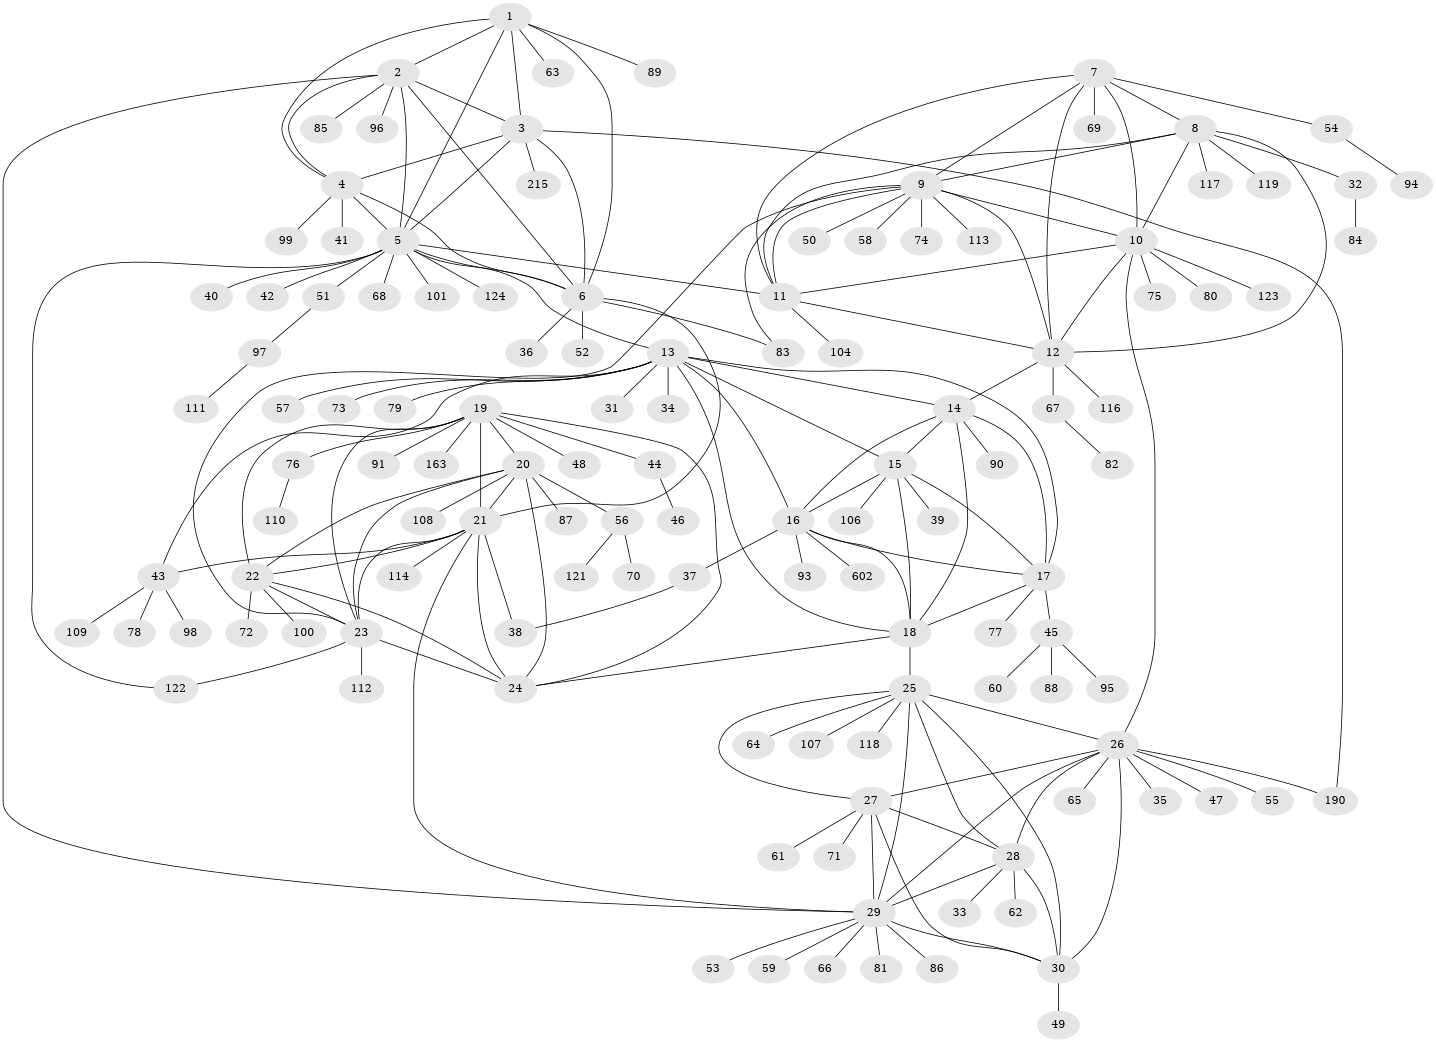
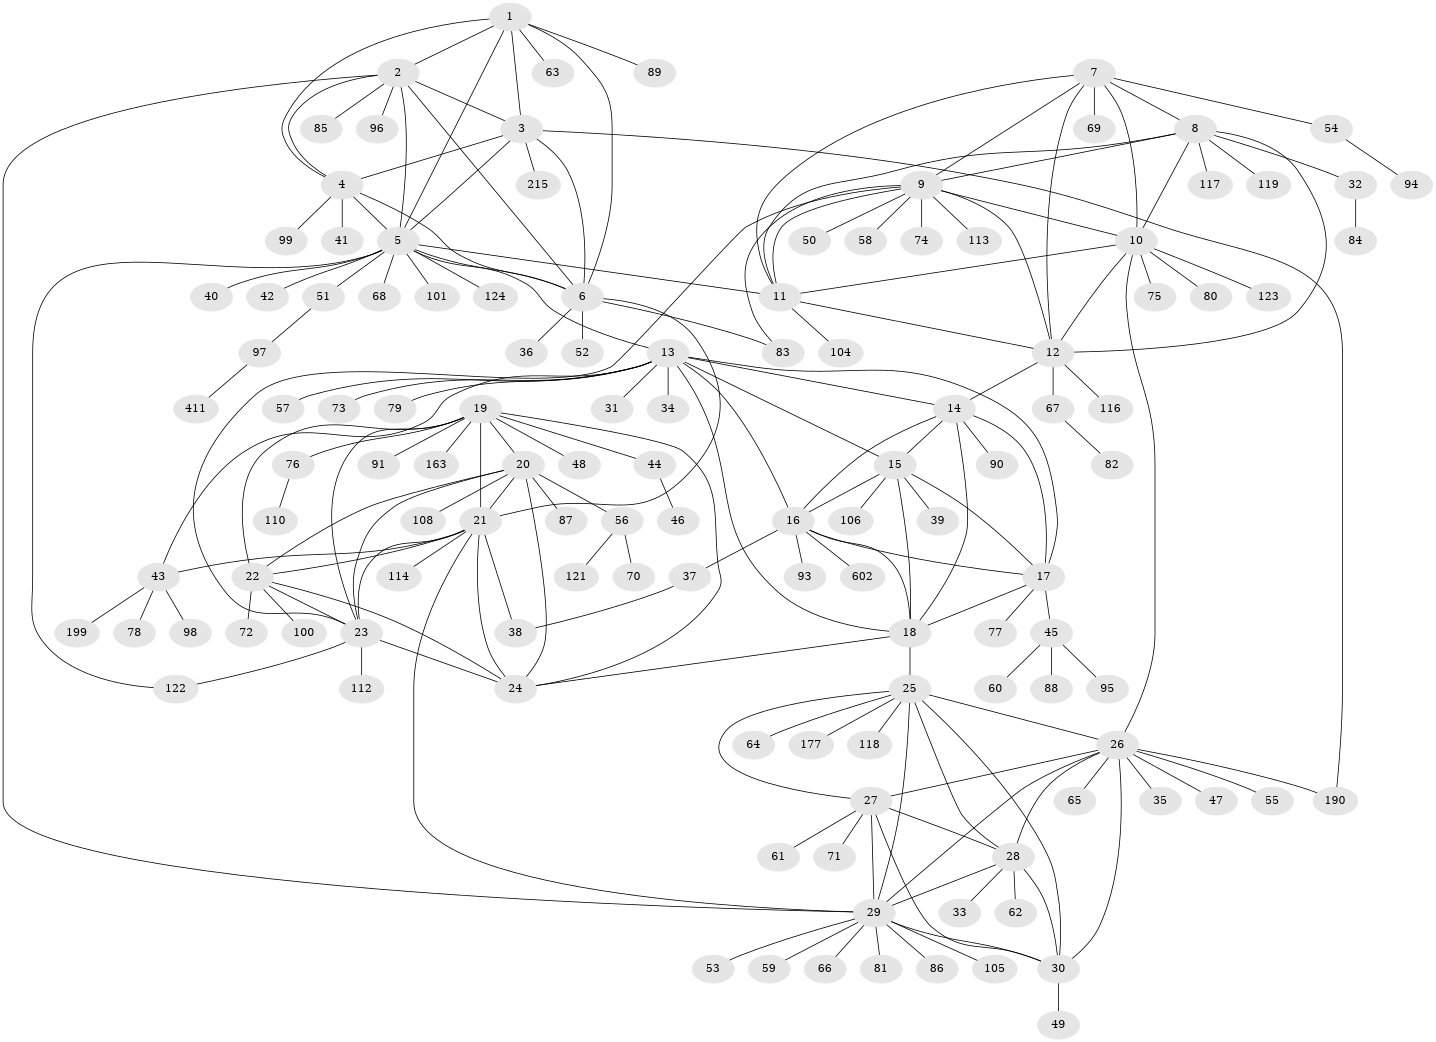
node "111": label "111" -> "411"
node "109": label "109" -> "199"
node "107": label "107" -> "177"
node "105": added
